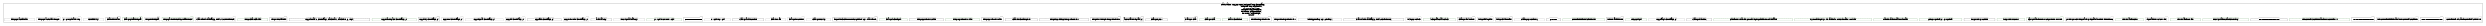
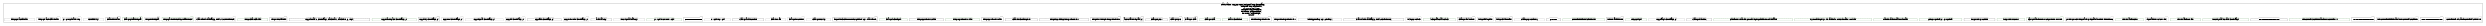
node "init_p_ptrace_children_get": label "init_p_ptrace_children_get" -> "init_p_ptrace_children_list"
node "clear_p_syscr": added
node "security_task_create(clone_dup)": label "security_task_create(clone_dup)" -> "security_task_create(clone_flags)"
